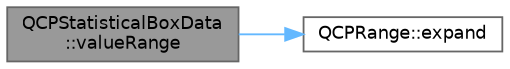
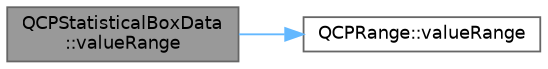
node "QCPRange::expand": label "QCPRange::expand" -> "QCPRange::valueRange"
